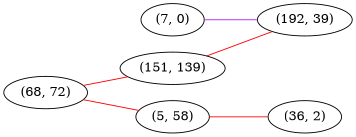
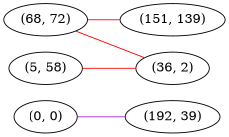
node "(7, 0)": label "(7, 0)" -> "(0, 0)"
edge "(192, 39)" -- "(151, 139)": removed
edge "(68, 72)" -- "(5, 58)": now "(68, 72)" -- "(36, 2)"
